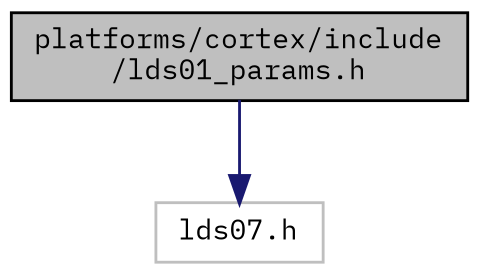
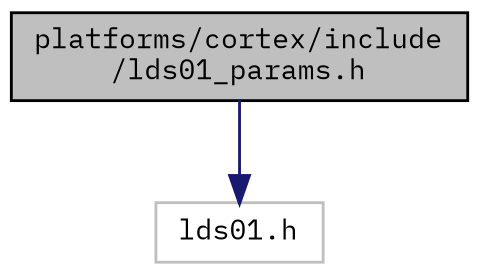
node "lds07.h": label "lds07.h" -> "lds01.h"
